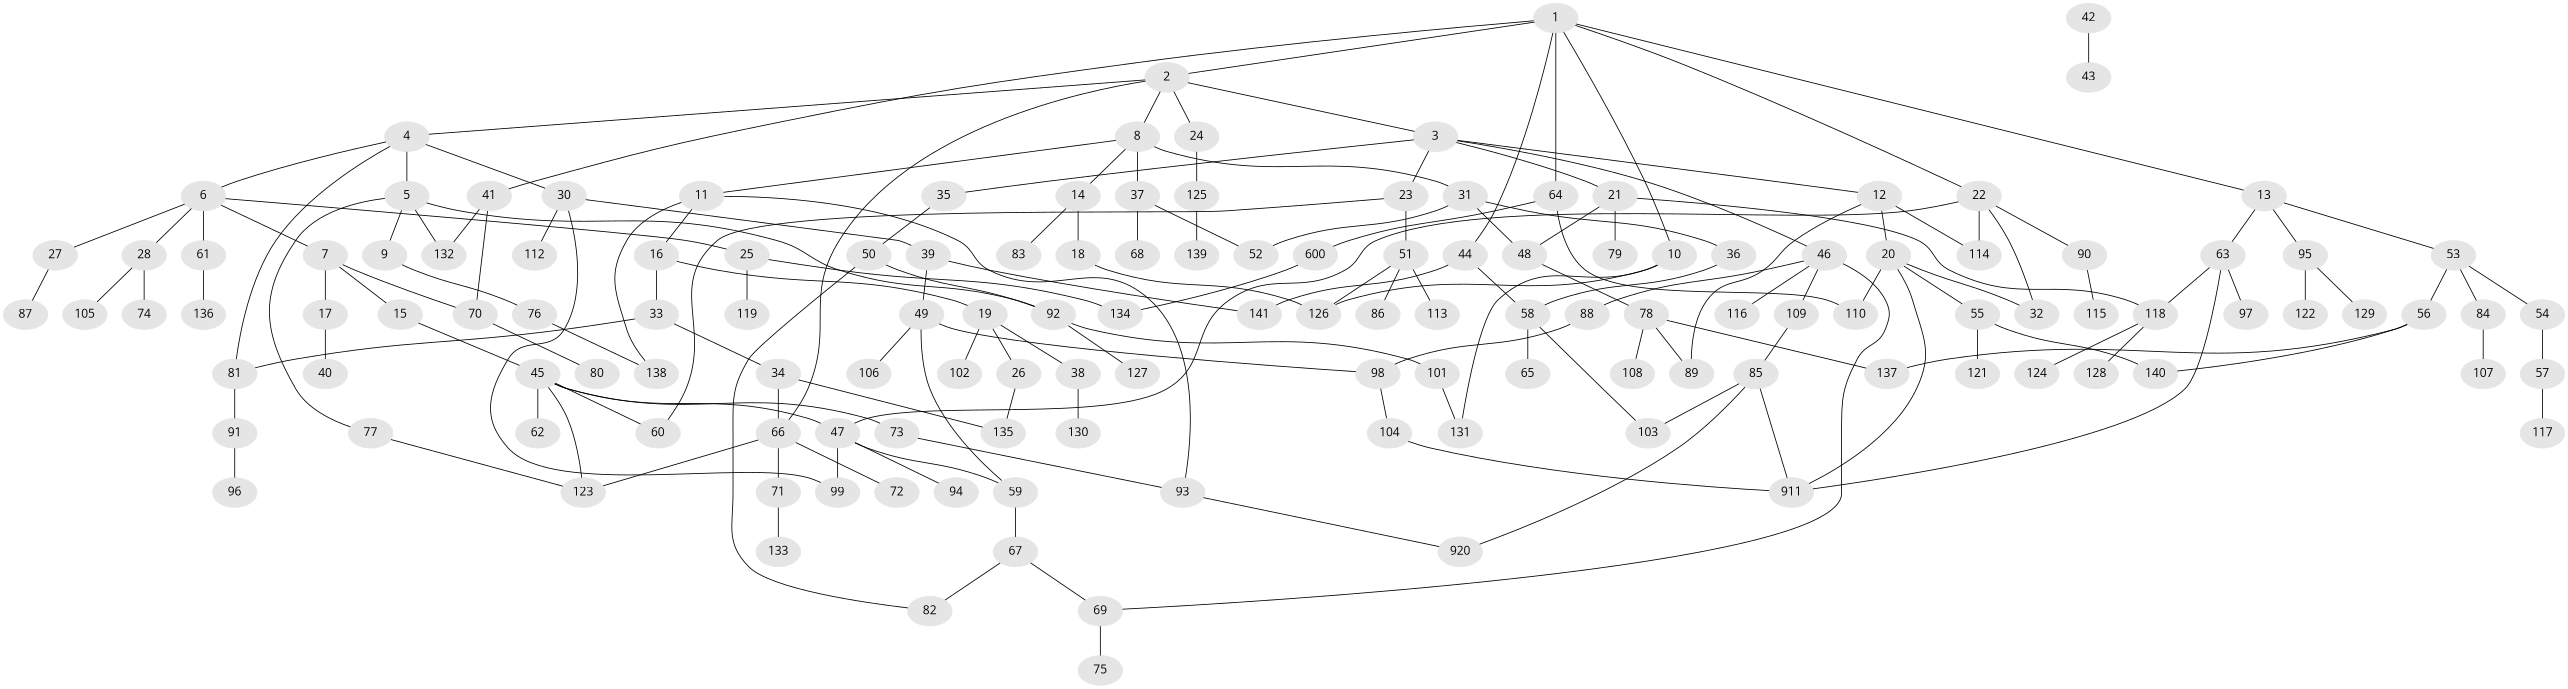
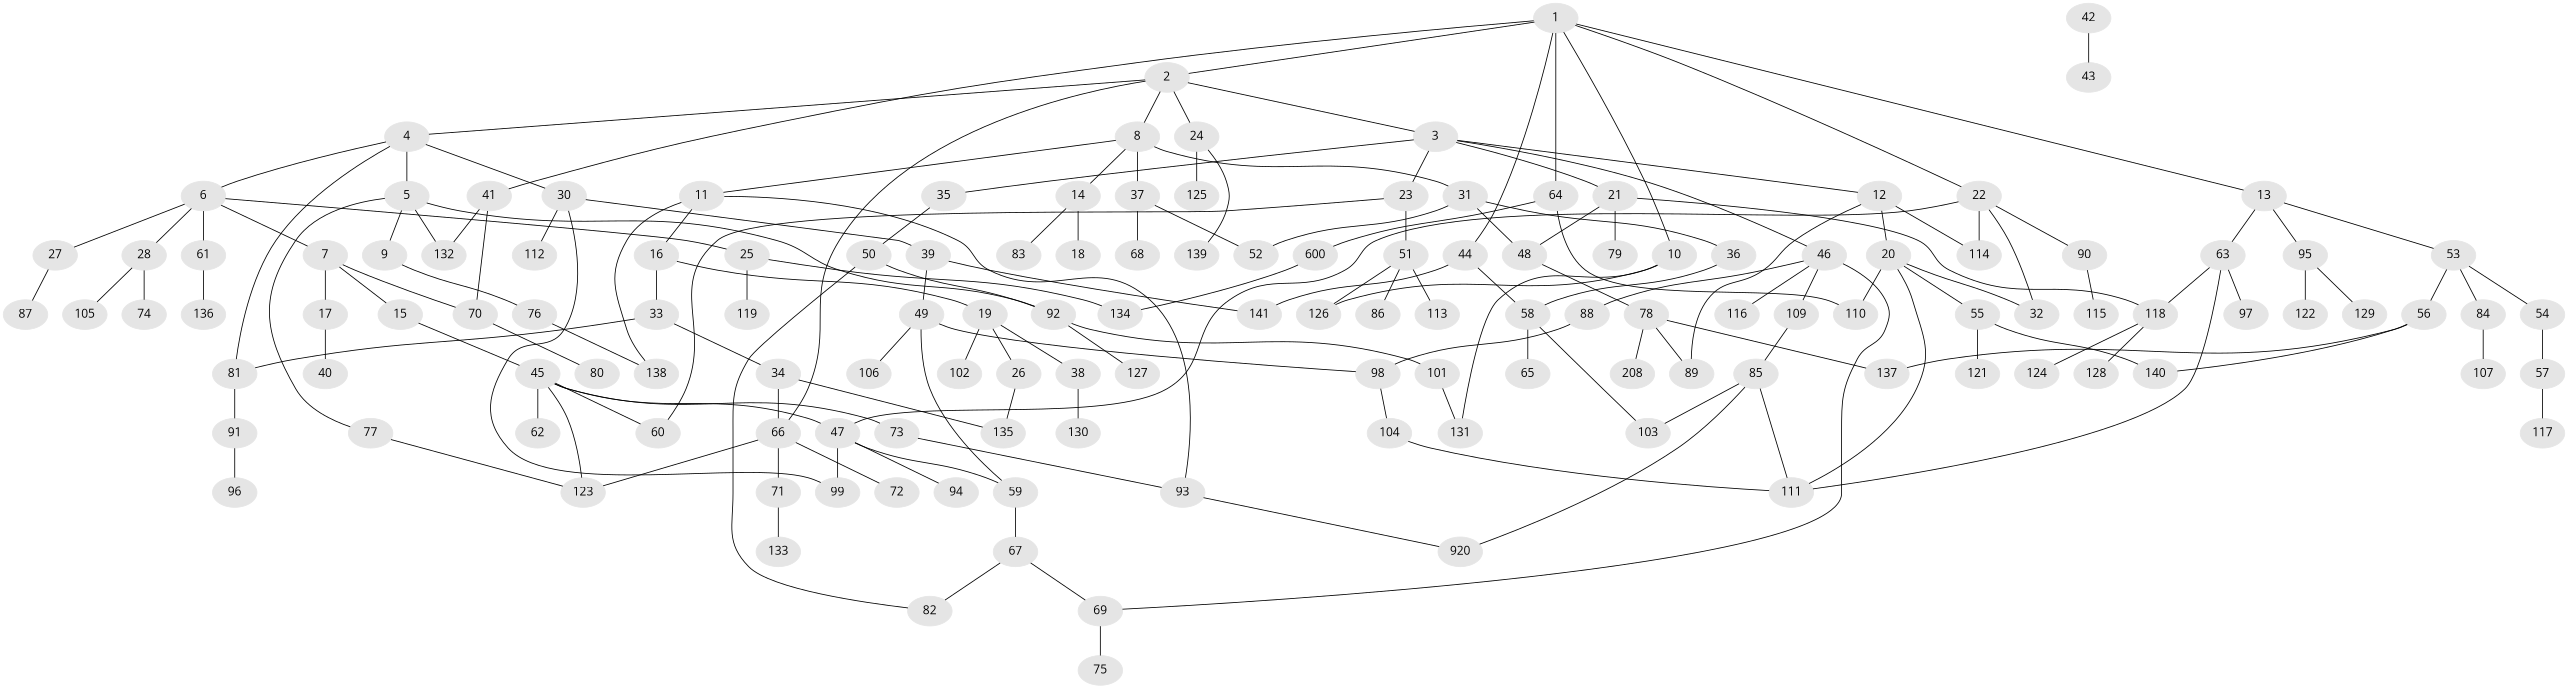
edge "125" -- "139": now "24" -- "139"
edge "18" -- "126": removed
node "108": label "108" -> "208"
node "911": label "911" -> "111"
